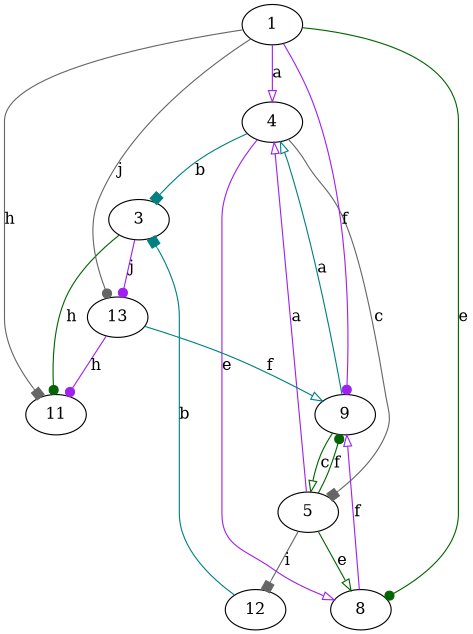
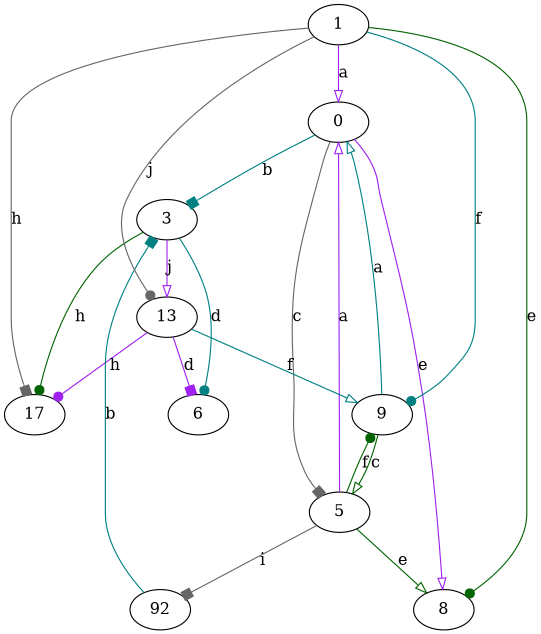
node "4": label "4" -> "0"
edge "1" -> "9": color purple -> teal
edge "3" -> "13": arrowhead dot -> onormal
node "11": label "11" -> "17"
node "6": added
edge "8" -> "9": removed, label "f"
node "12": label "12" -> "92"
